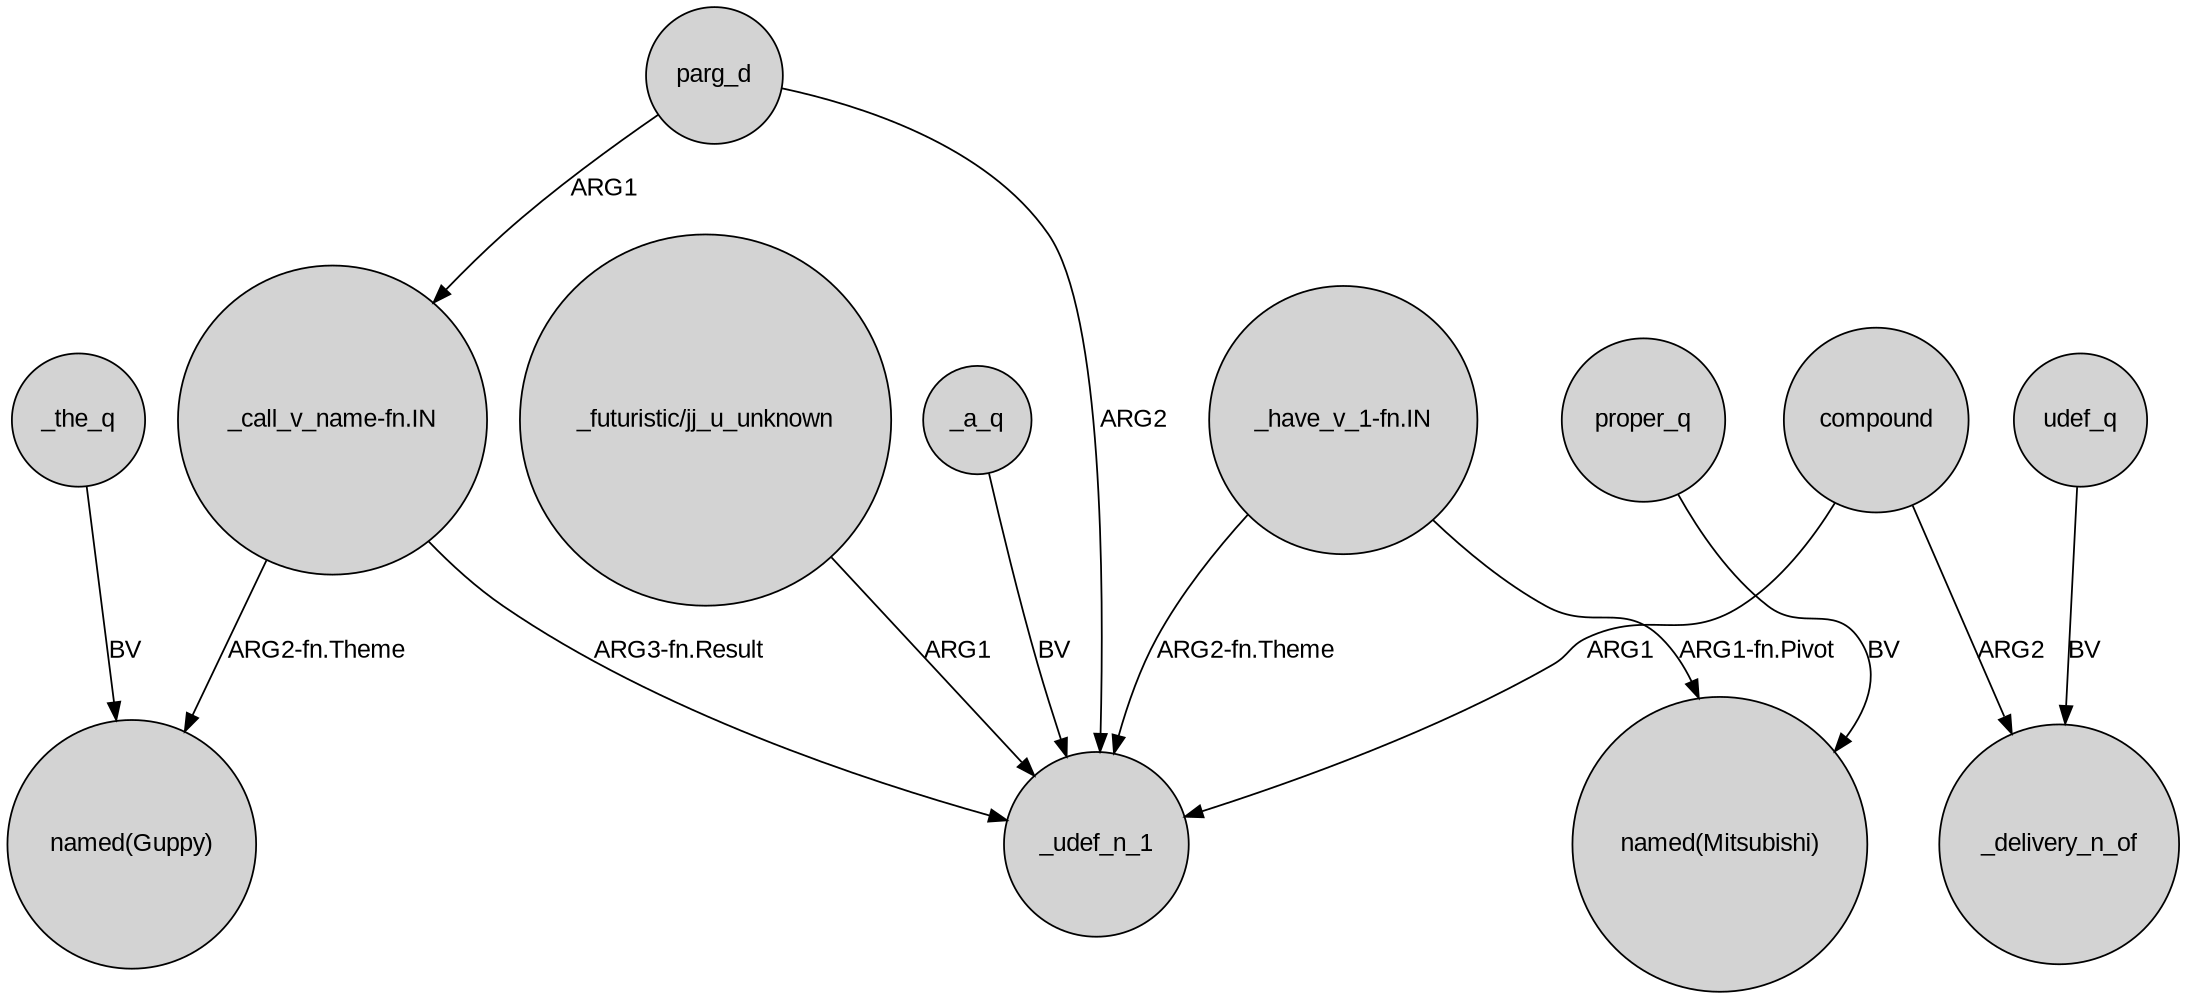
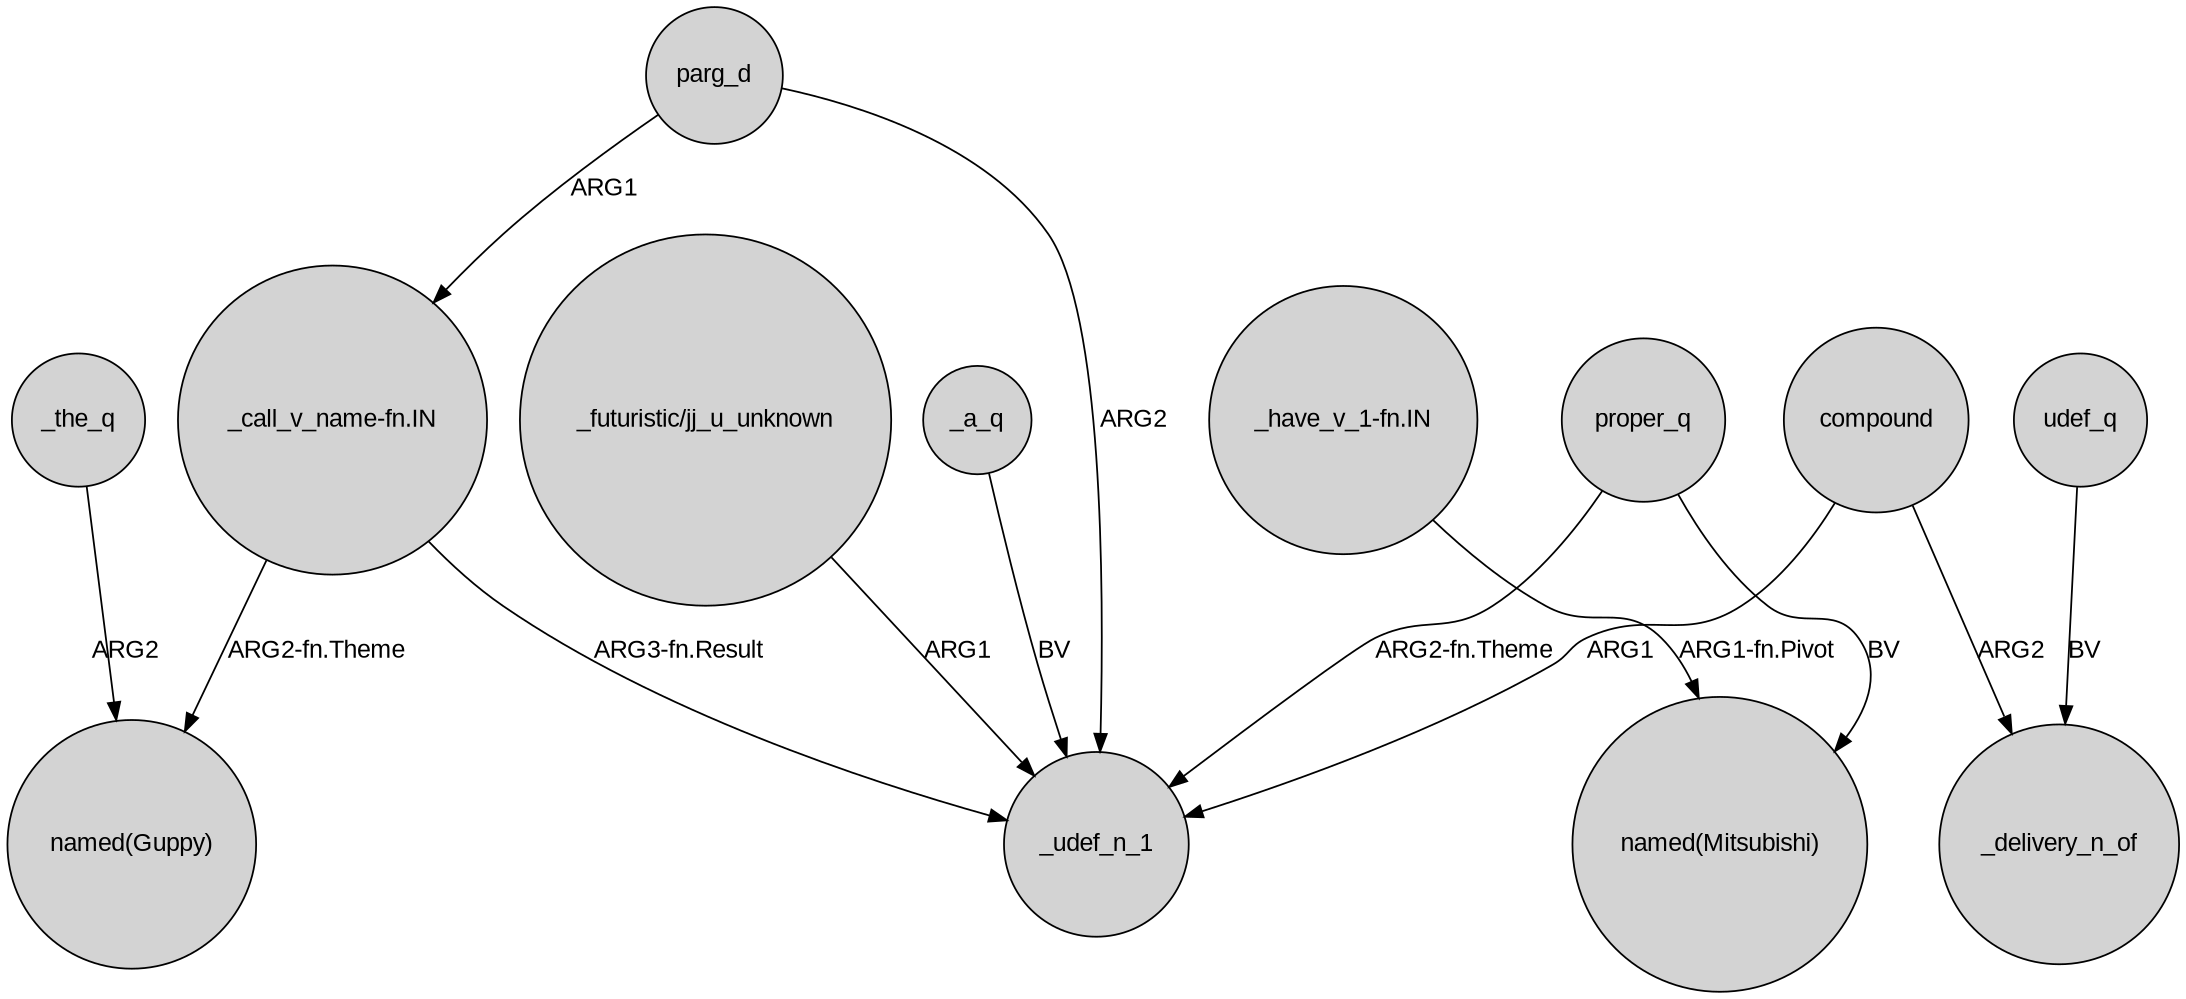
edge "_have_v_1-fn.IN" -> "_udef_n_1": now "proper_q" -> "_udef_n_1"
edge "_the_q" -> "named(Guppy)": label "BV" -> "ARG2"
